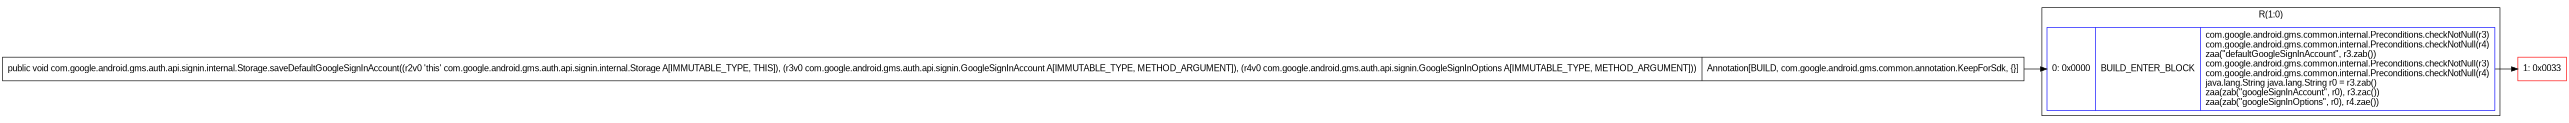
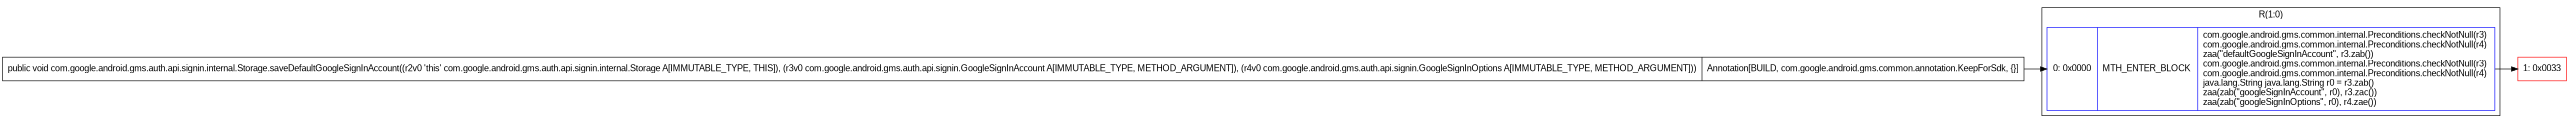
node "0: 0x0000": text "BUILD_ENTER_BLOCK" -> "MTH_ENTER_BLOCK"
